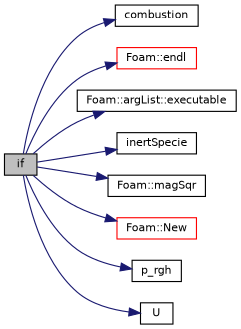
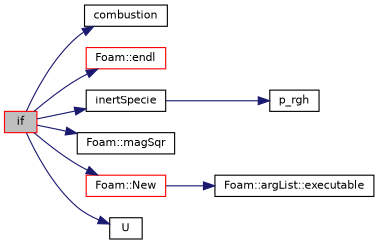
edge "if" -> "Foam::argList::executable": now "Foam::New" -> "Foam::argList::executable"
node "if": color black -> red
edge "if" -> "p_rgh": now "inertSpecie" -> "p_rgh"
